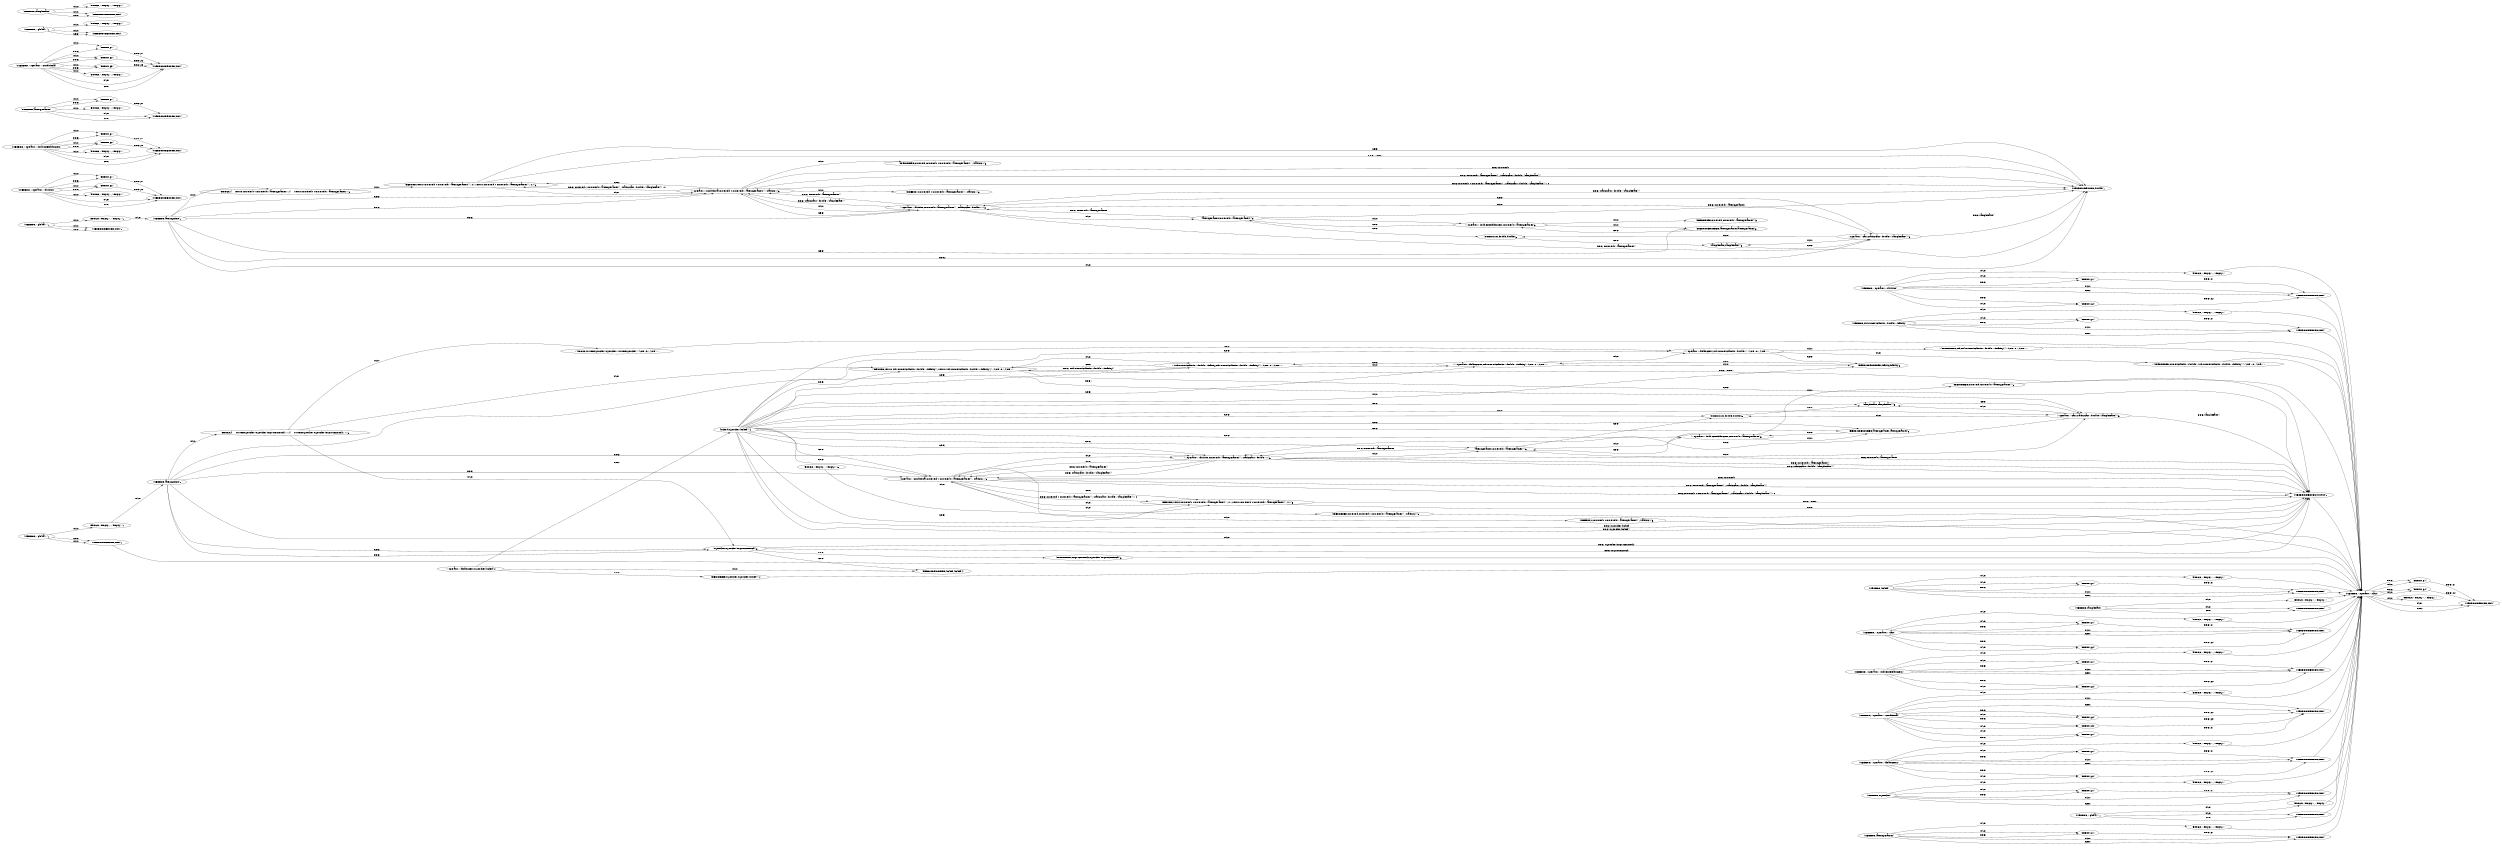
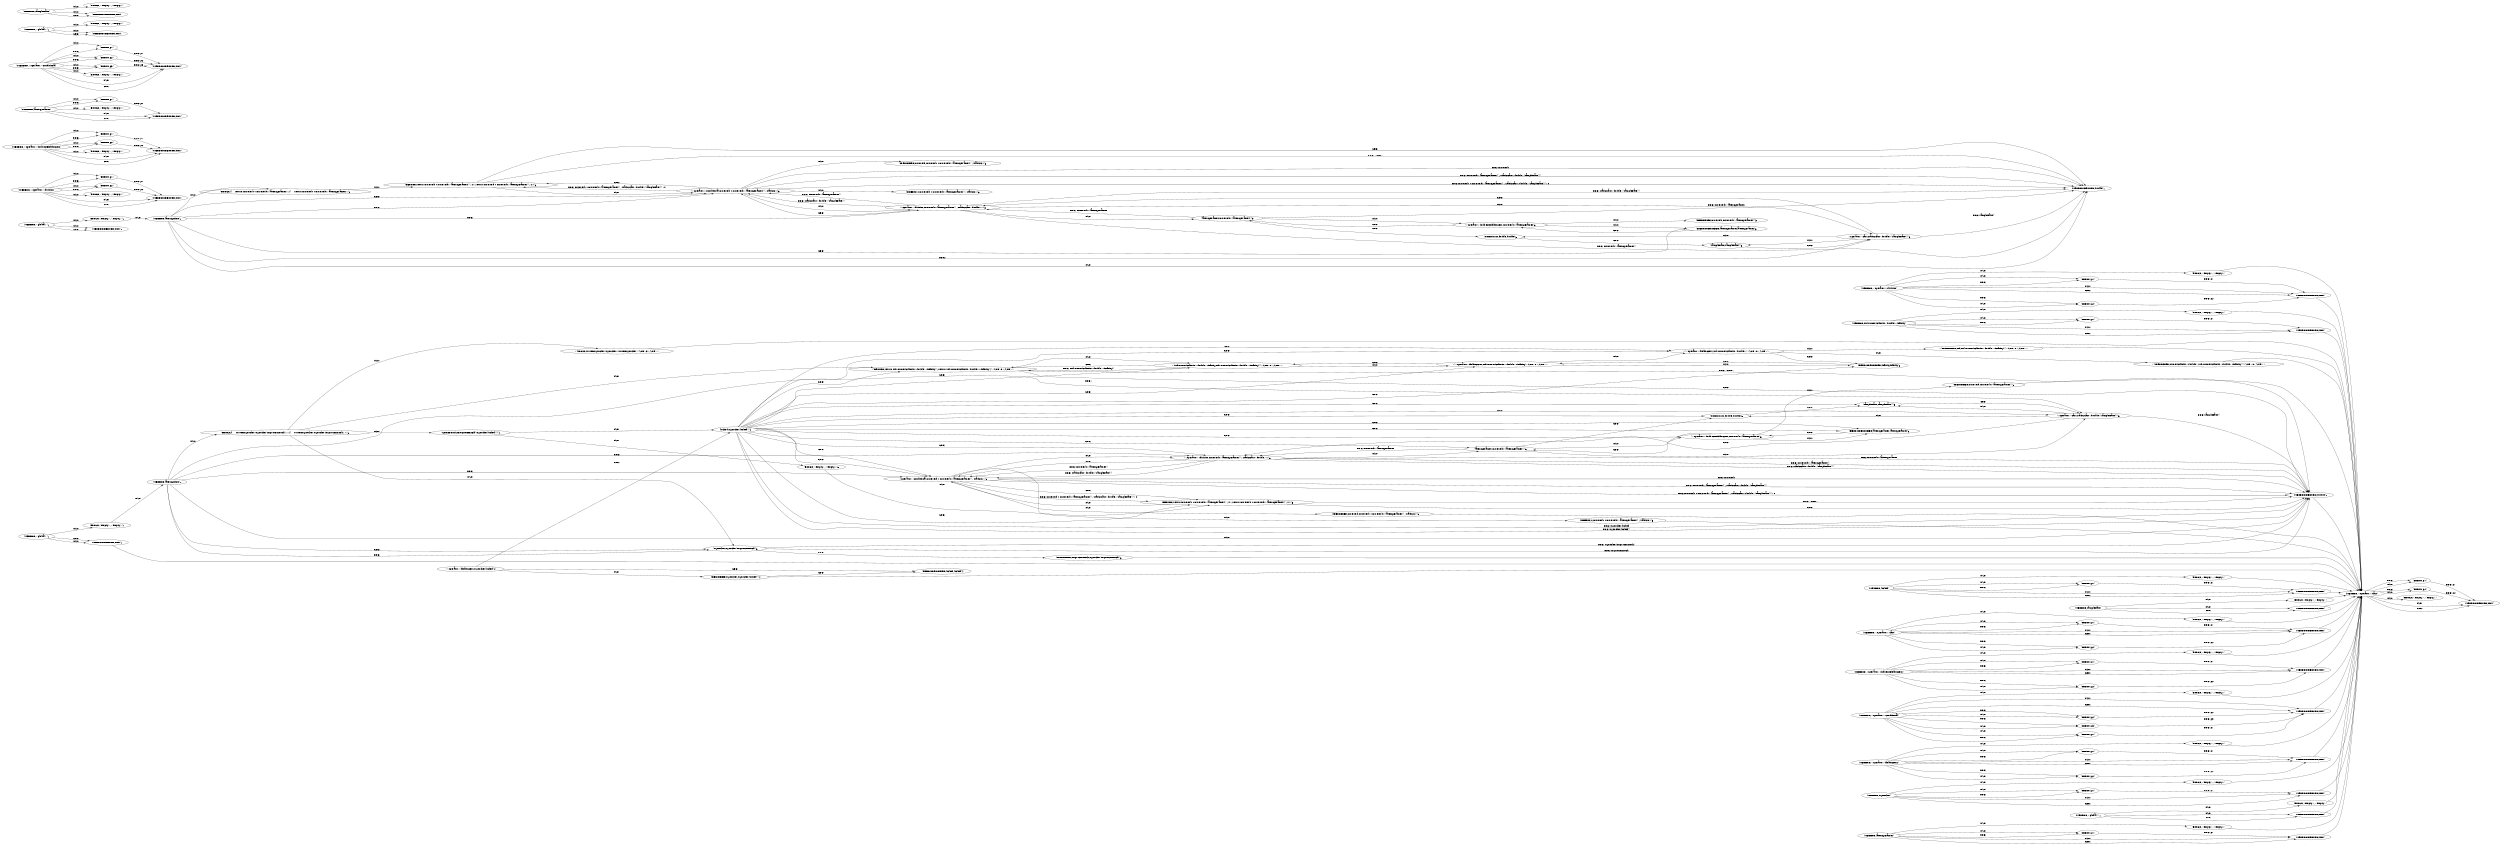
edge "(locked,tryLocker.locked())" -> "(FIELD_IDENTIFIER,infinity,infinity)": label "AST: " -> "CDG: "
node "(CONTROL_STRUCTURE,IF,if (tryLocker.locked()))": added
edge "(tryLocker,tryLocker(m_processLock))" -> "(FIELD_IDENTIFIER,locked,locked)": now "(IDENTIFIER,tryLocker,tryLocker.locked())" -> "(FIELD_IDENTIFIER,locked,locked)"
edge "(<operator>.fieldAccess,tryLocker.locked)" -> "(FIELD_IDENTIFIER,locked,locked)": label "AST: " -> "CFG: "
edge "(<operator>.fieldAccess,tryLocker.locked)" -> "(IDENTIFIER,tryLocker,tryLocker.locked())": label "DDG: " -> "AST: "
